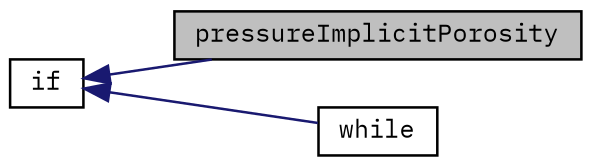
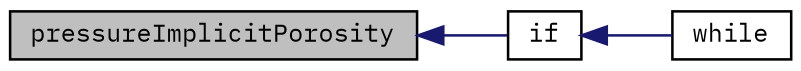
edge "pressureImplicitPorosity" -> "if": reversed
